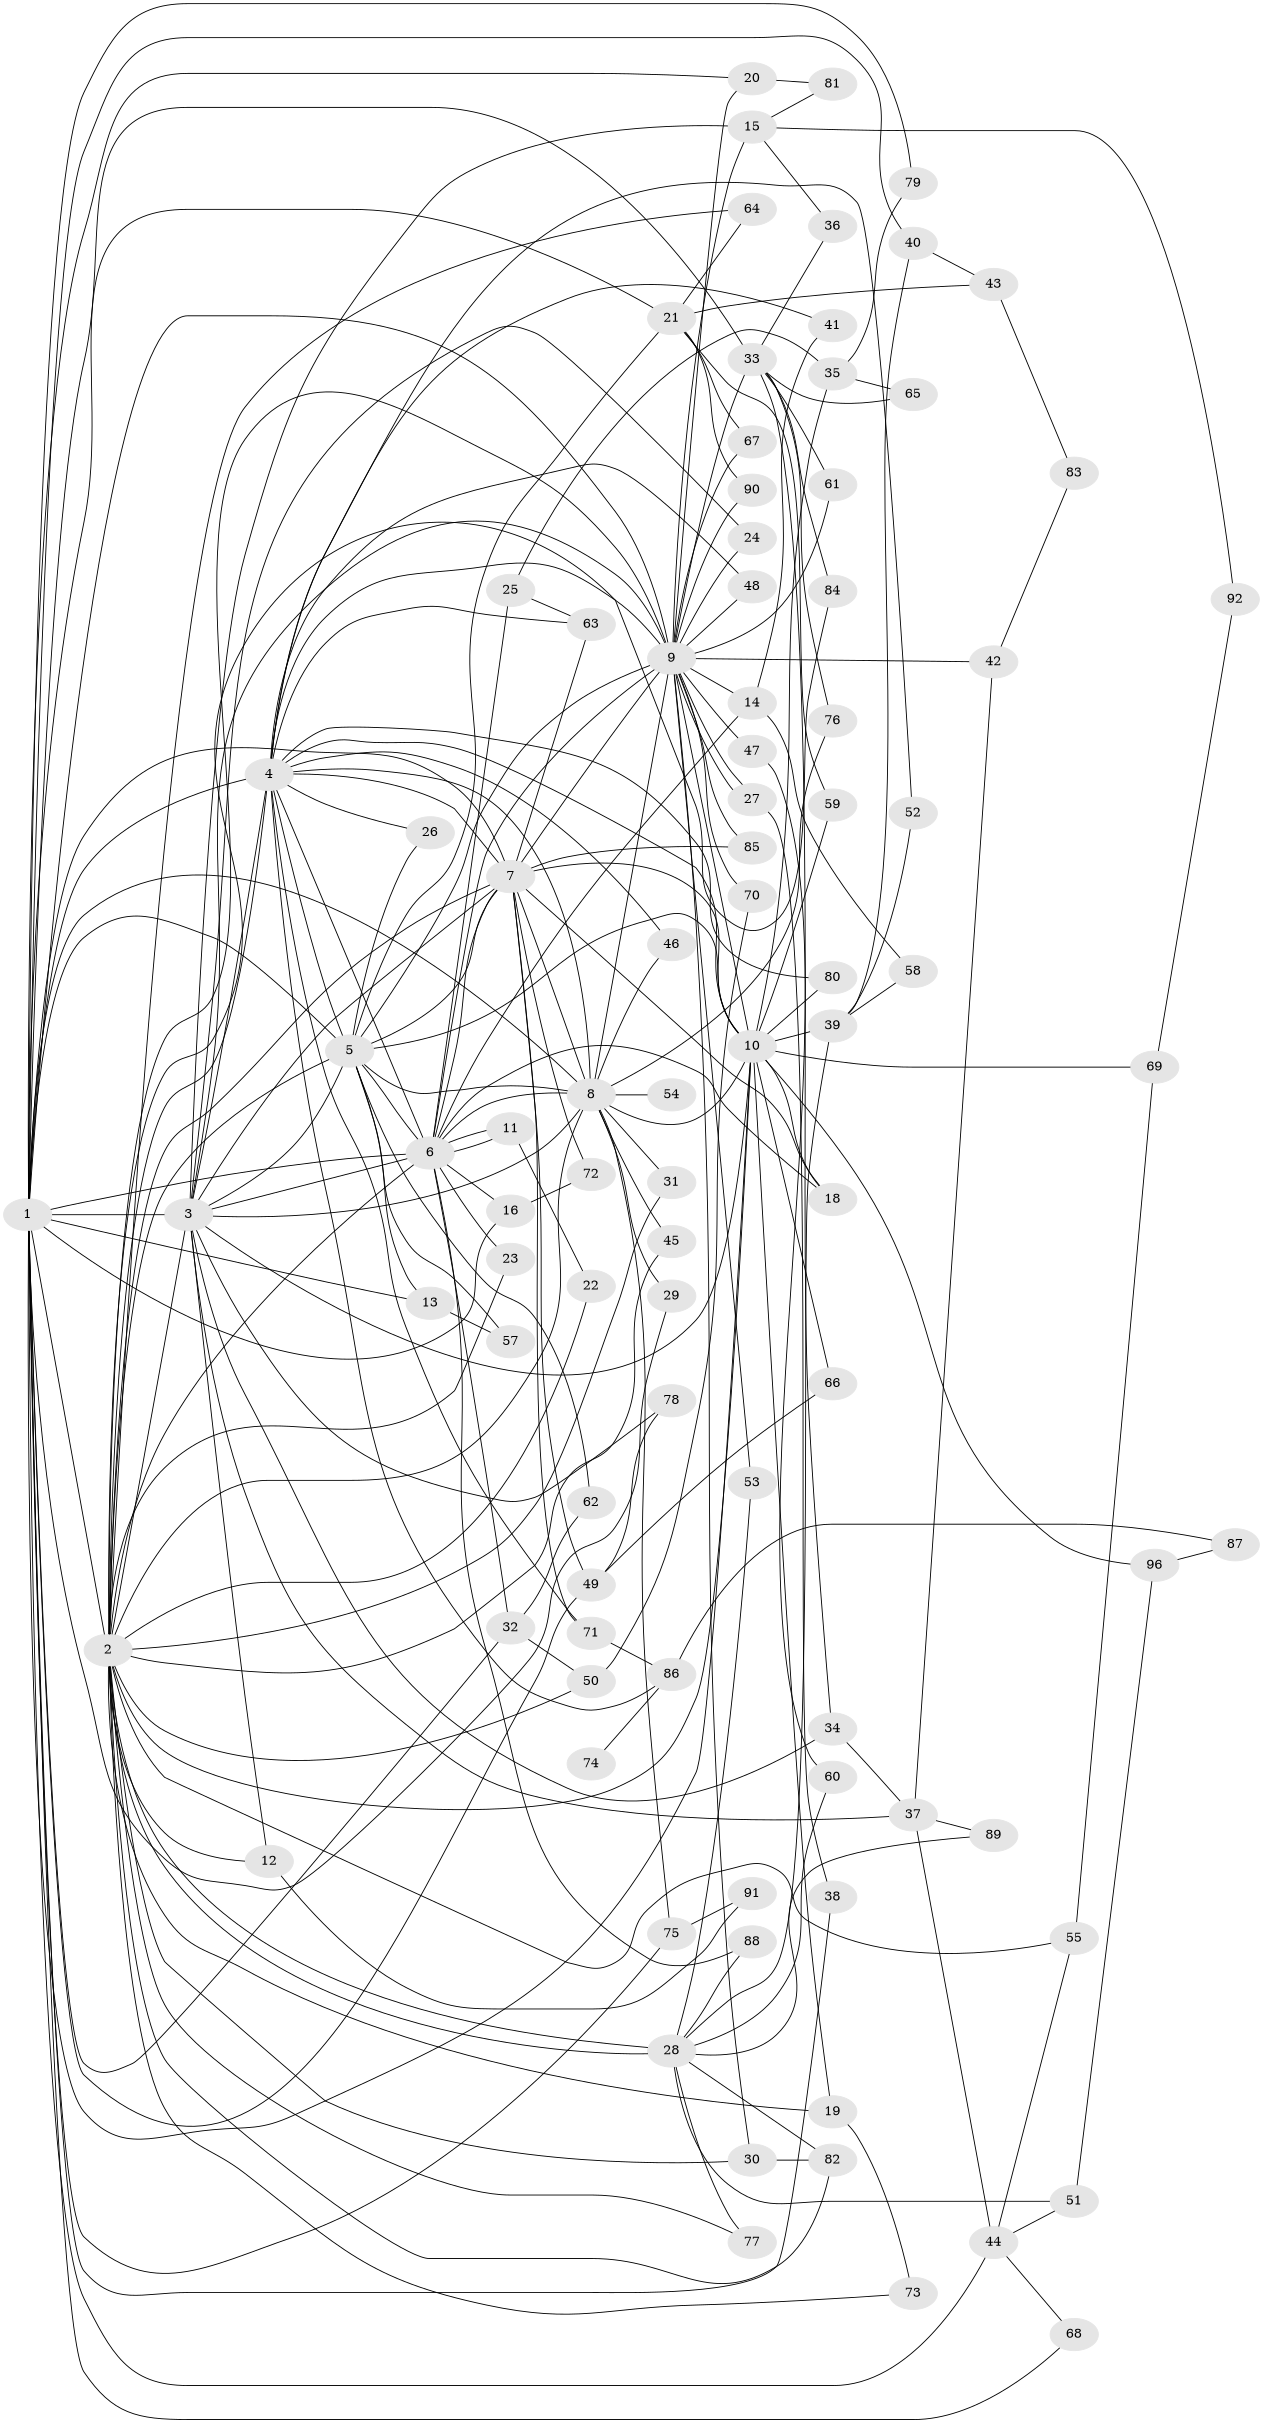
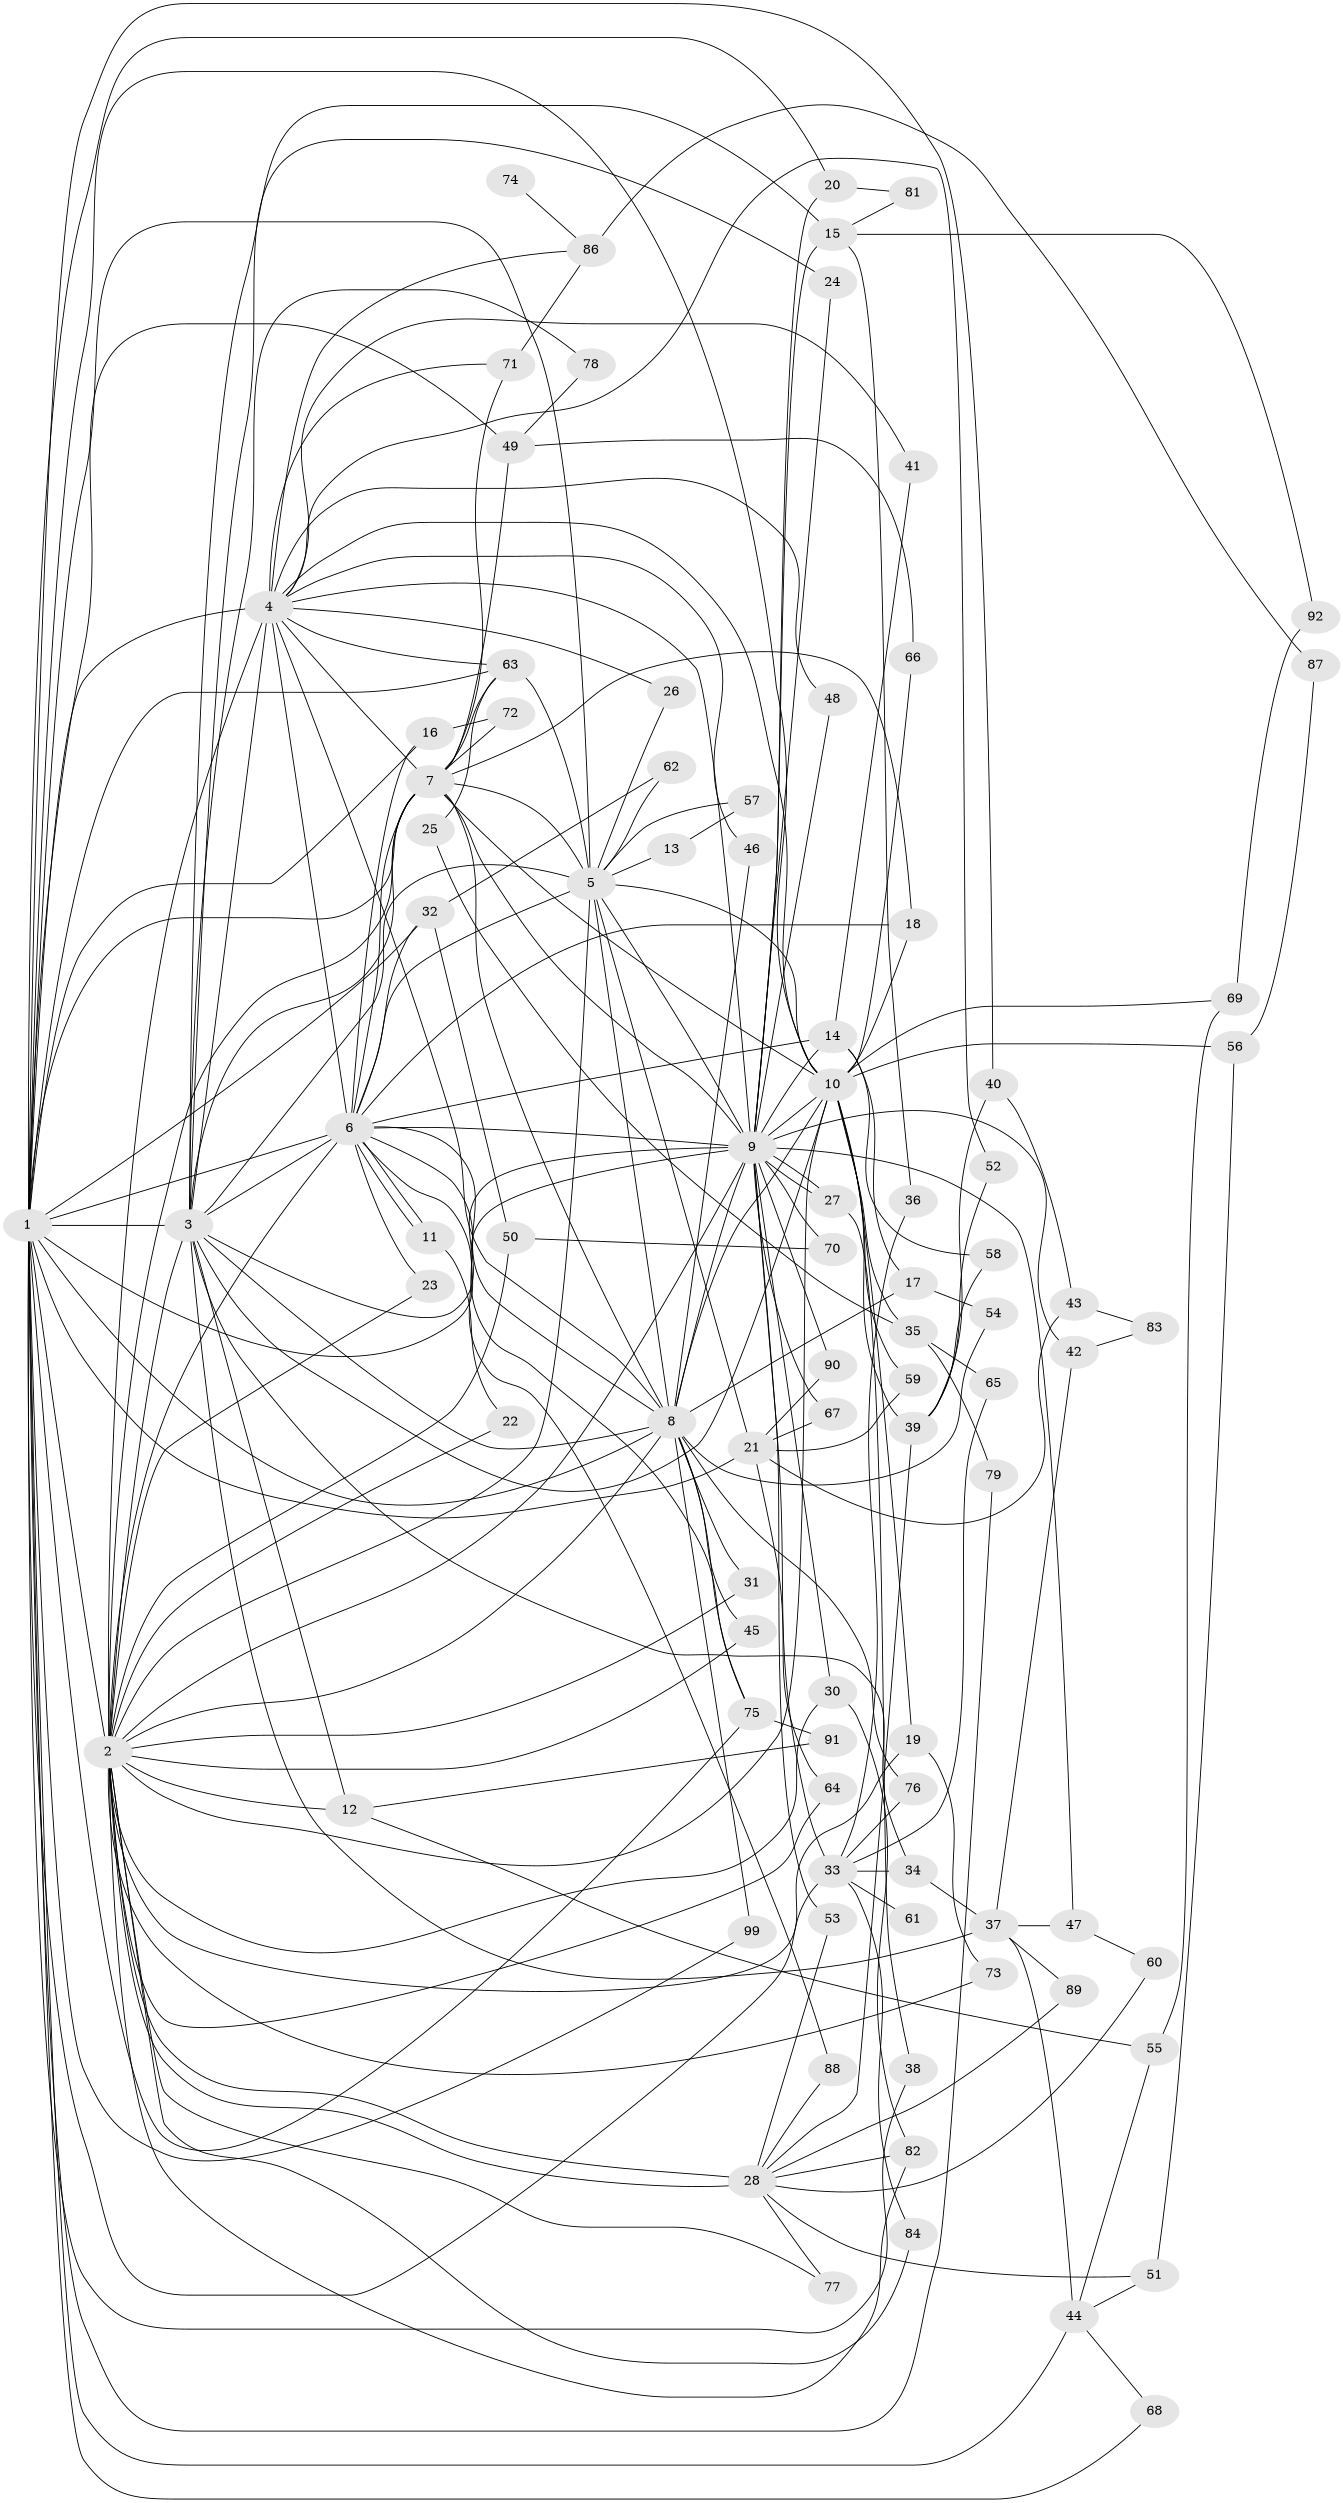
edge "61" -- "9": removed
node "85": removed
edge "25" -- "6": now "75" -- "6"
edge "4" -- "5": now "63" -- "5"
node "80": removed
edge "1" -- "13": now "1" -- "63"
node "17": added
node "29": label "29" -> "99"
node "96": label "96" -> "56"
edge "37" -- "47": added
edge "2" -- "55": now "12" -- "55"
